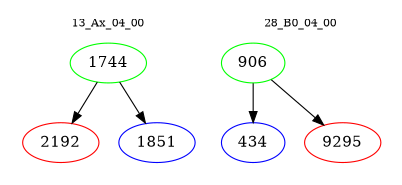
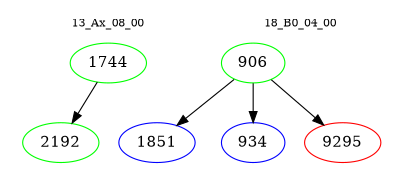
cluster "13_Ax_04_00": label "13_Ax_04_00" -> "13_Ax_08_00"
cluster "28_B0_04_00": label "28_B0_04_00" -> "18_B0_04_00"
edge "1744" -> "1851": now "906" -> "1851"
node "2192": color red -> green
node "434": label "434" -> "934"
